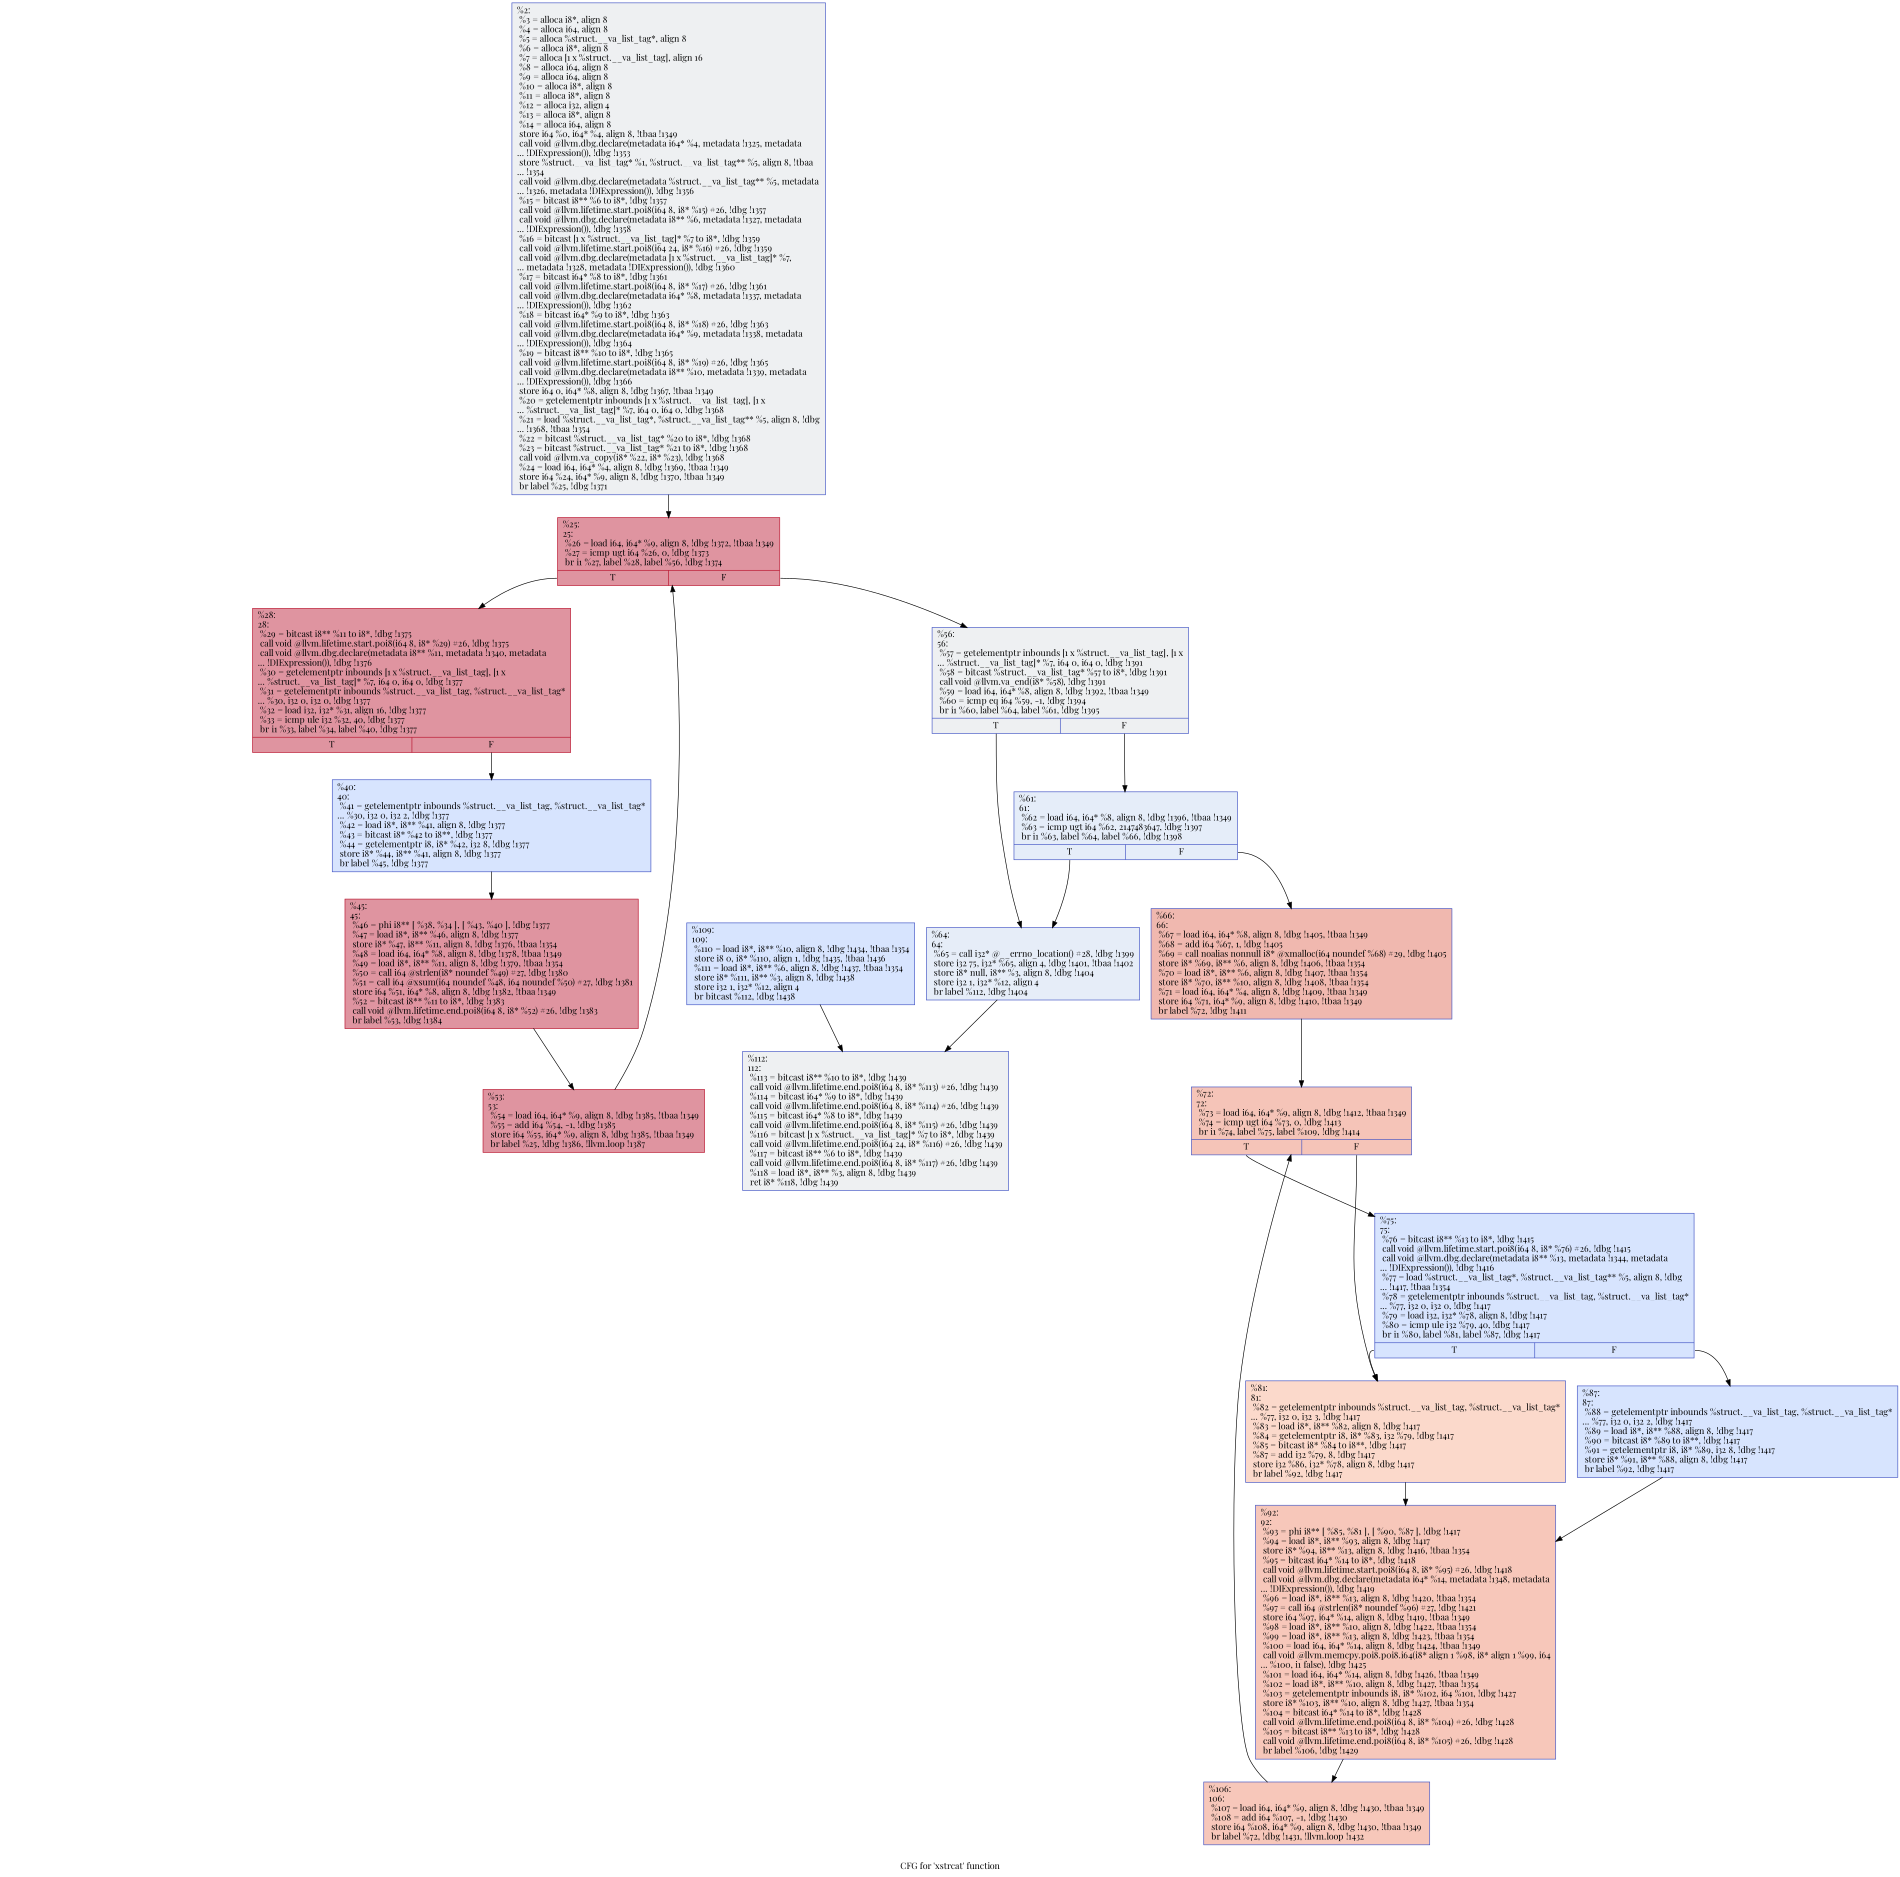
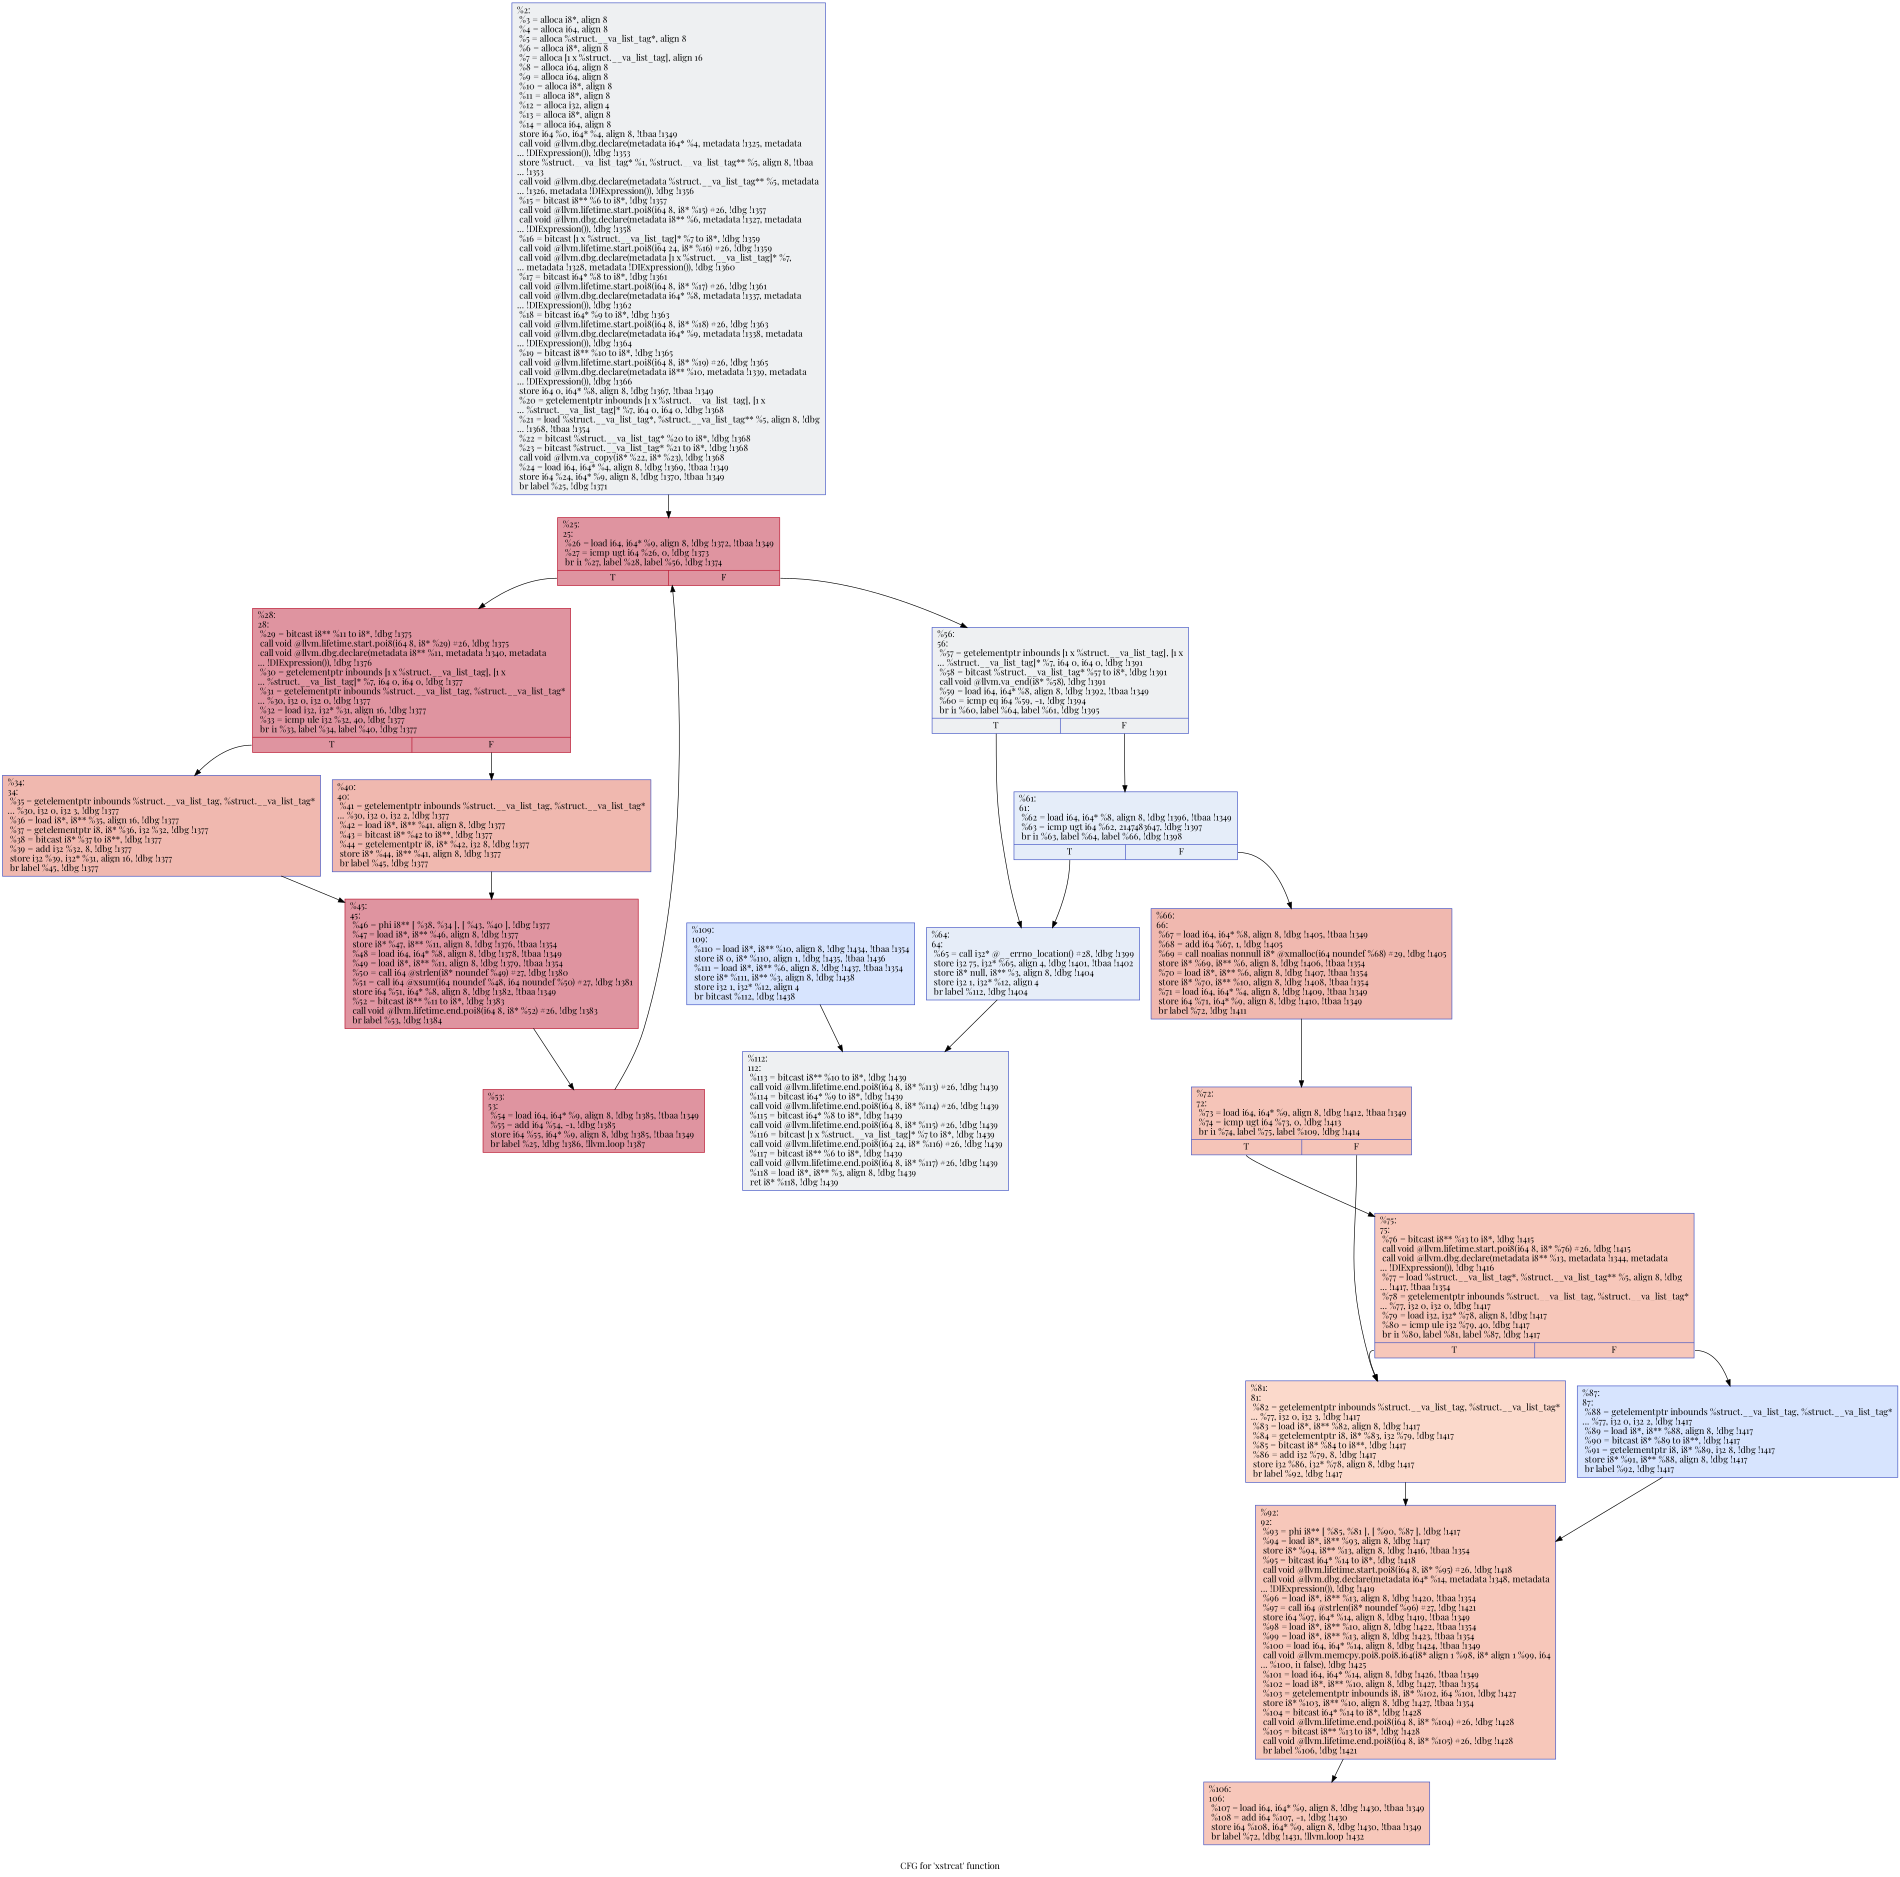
node "%2:": text "... !1354" -> "... !1353"
node "%34:": added
node "%40:": fillcolor #a5c3fe70 -> #dc5d4a70
node "%75:": fillcolor #a5c3fe70 -> #ec7f6370
node "%81:": text "%87 = add i32 %79, 8, !dbg !1417" -> "%86 = add i32 %79, 8, !dbg !1417"
edge "%106:" -> "%72:": removed
node "%92:": text "br label %106, !dbg !1429" -> "br label %106, !dbg !1421"
